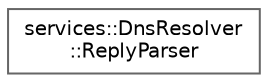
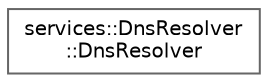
node "services::DnsResolver ::ReplyParser": label "services::DnsResolver ::ReplyParser" -> "services::DnsResolver ::DnsResolver"
